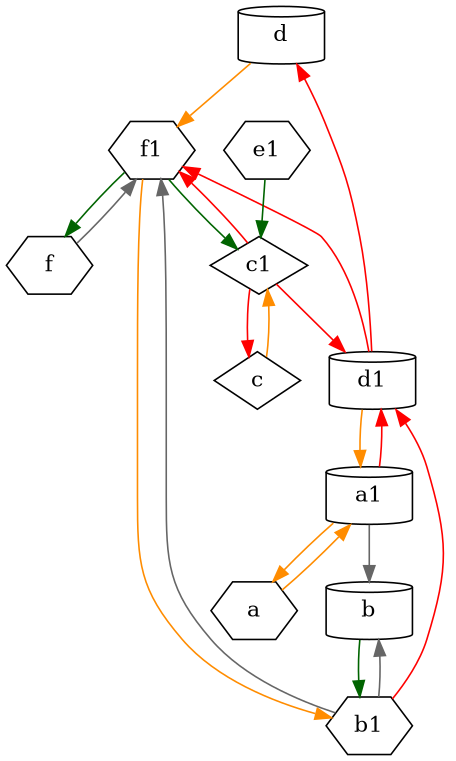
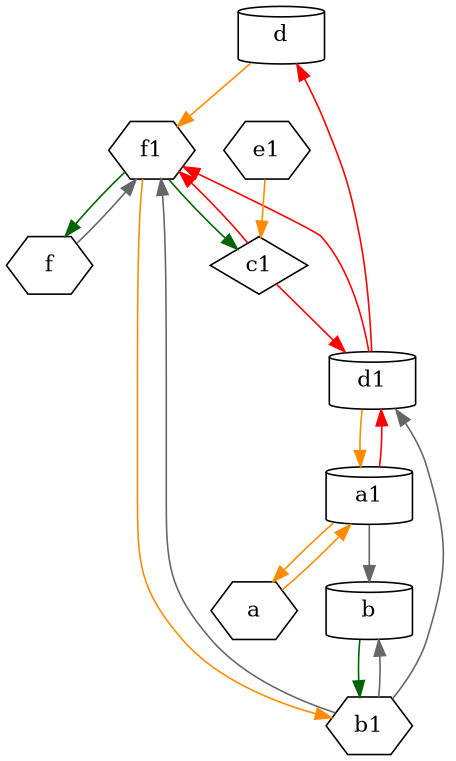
edge "e1" -> "c1": color darkgreen -> darkorange
node "c": removed
edge "b1" -> "d1": color red -> gray40
